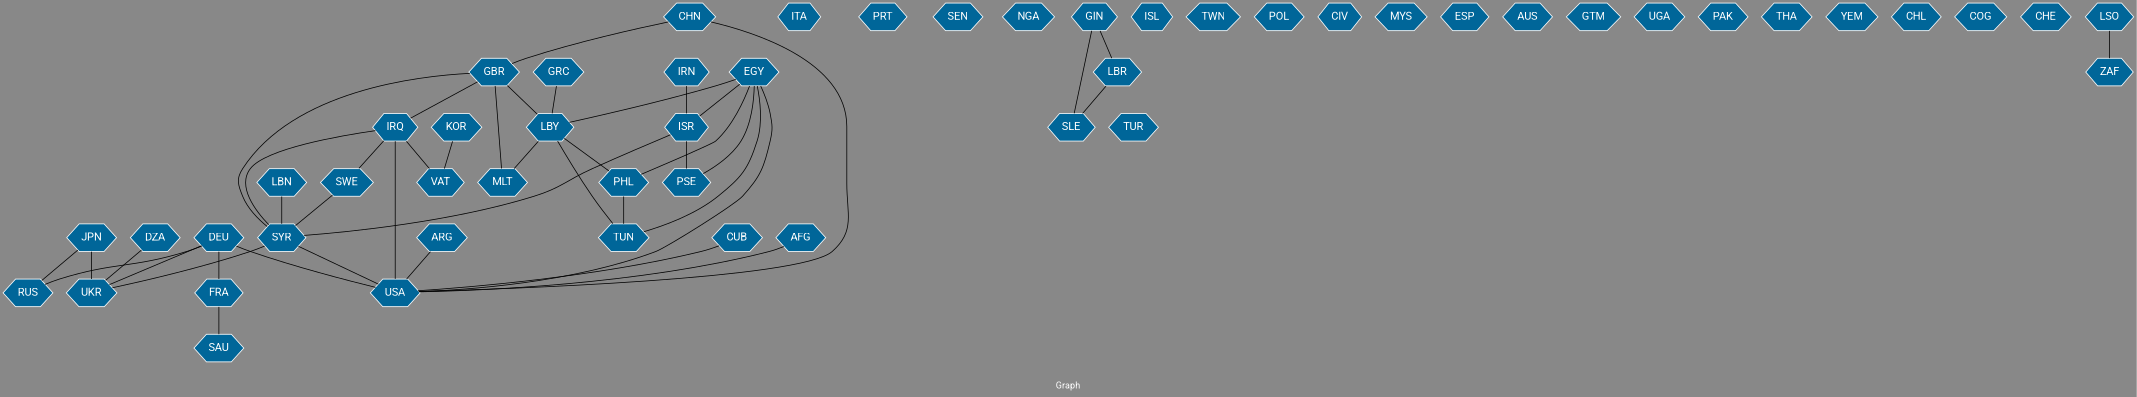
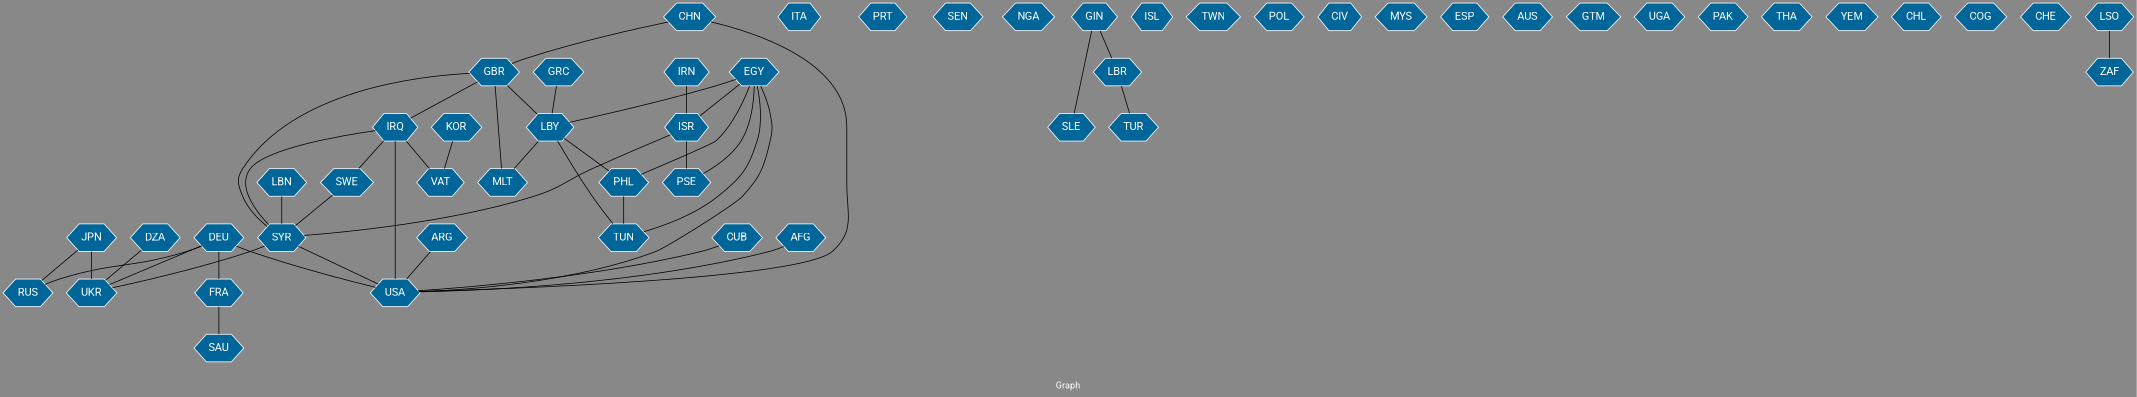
edge "LBR" -- "SLE": now "LBR" -- "TUR"
